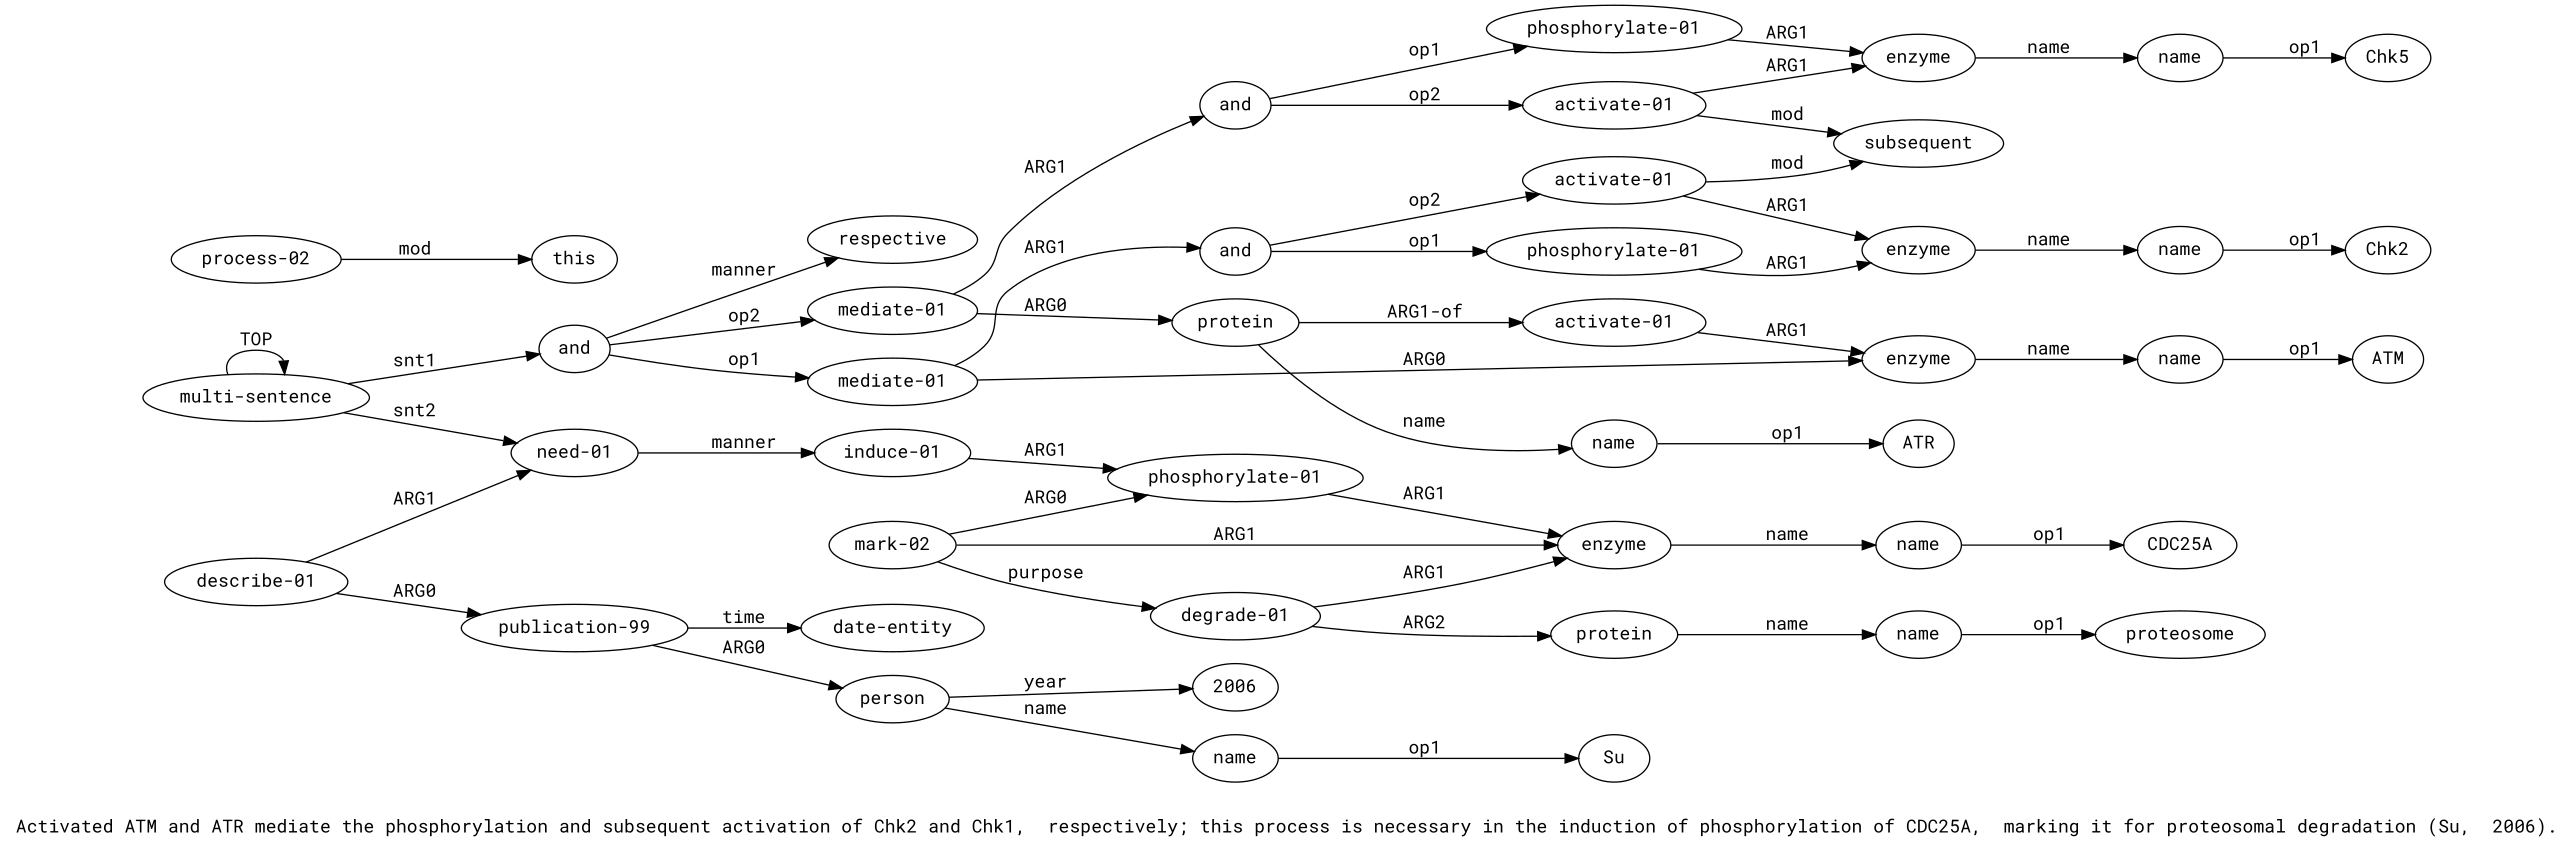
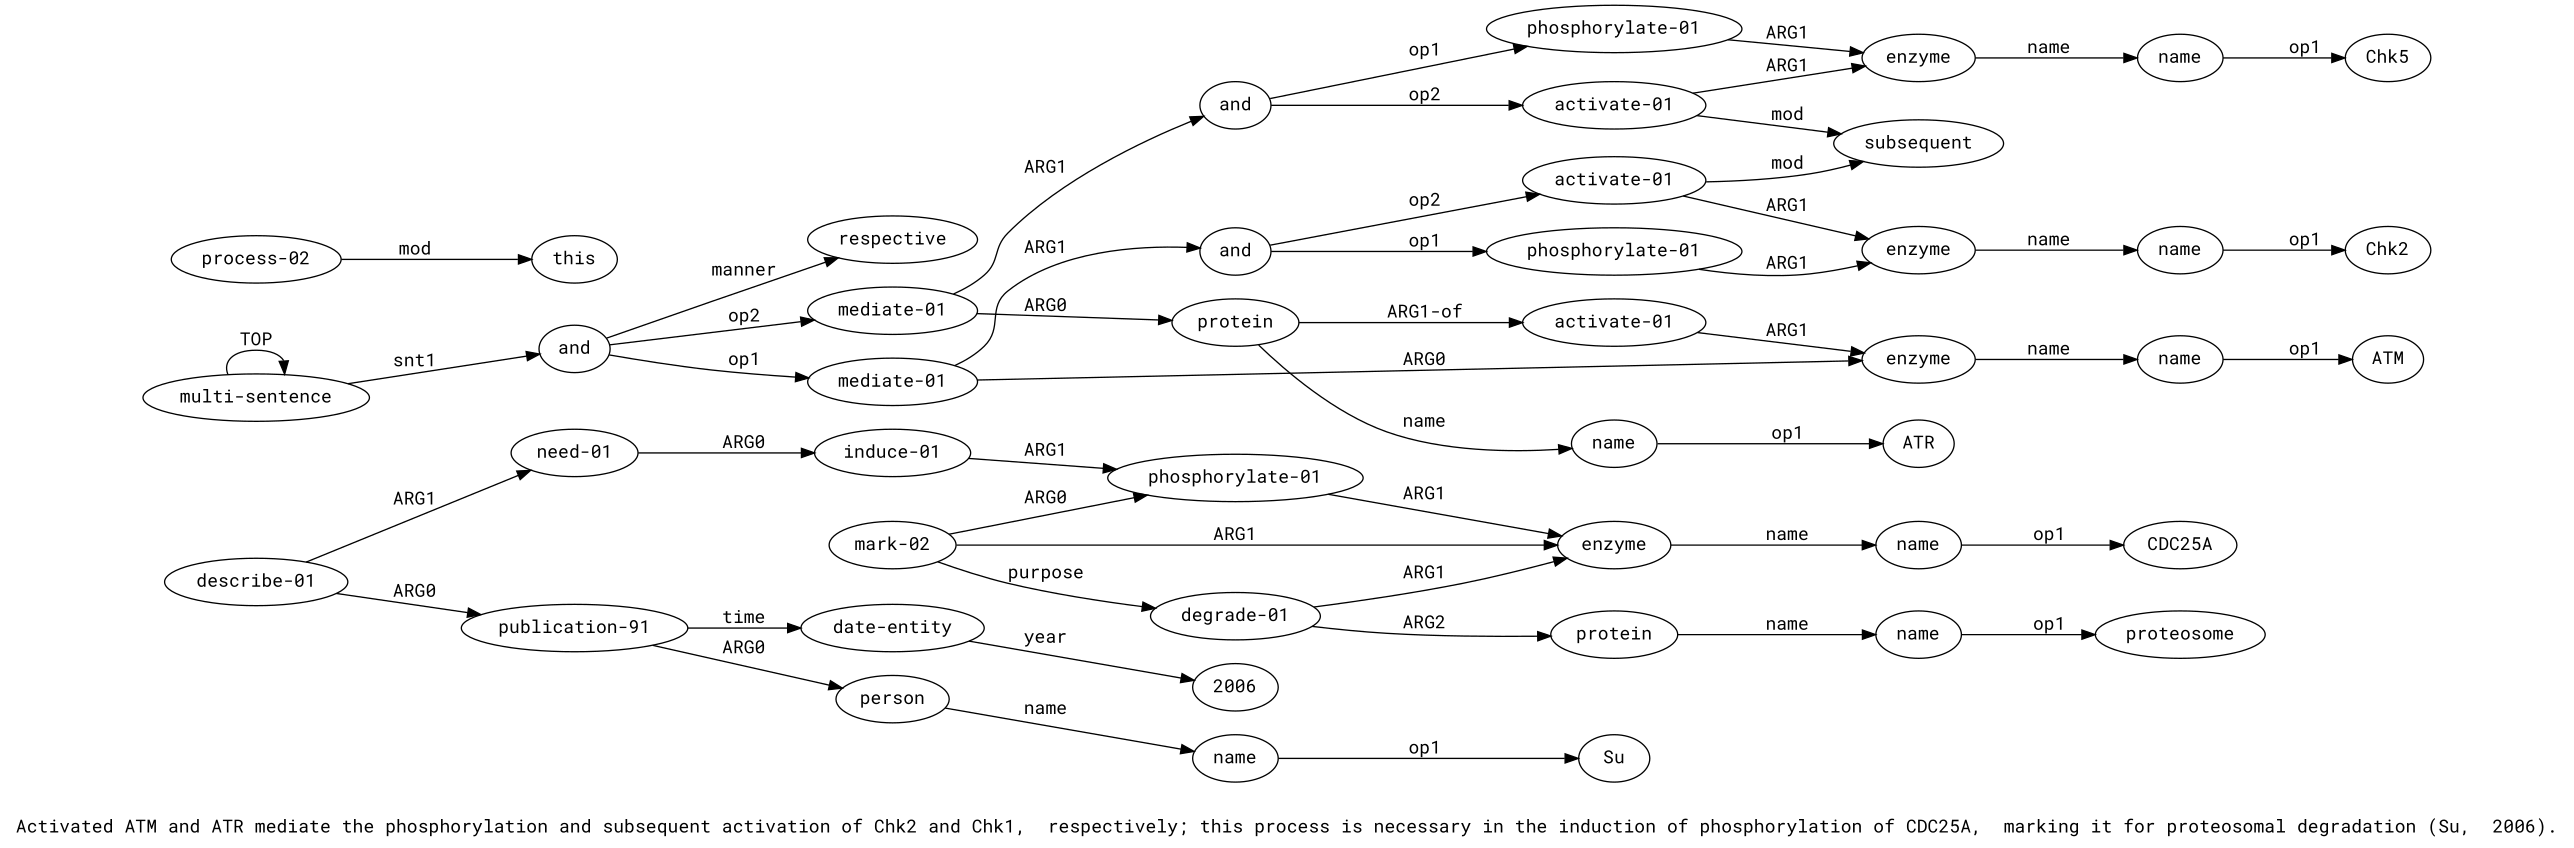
edge "multi-sentence" -> "need-01": removed, label "snt2"
edge "need-01" -> "induce-01": label "manner" -> "ARG0"
node "publication-99": label "publication-99" -> "publication-91"
edge "person" -> "2006": now "date-entity" -> "2006"
